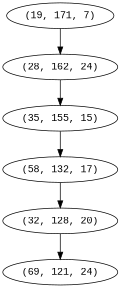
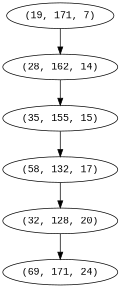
node "(28, 162, 24)": label "(28, 162, 24)" -> "(28, 162, 14)"
node "(69, 121, 24)": label "(69, 121, 24)" -> "(69, 171, 24)"
